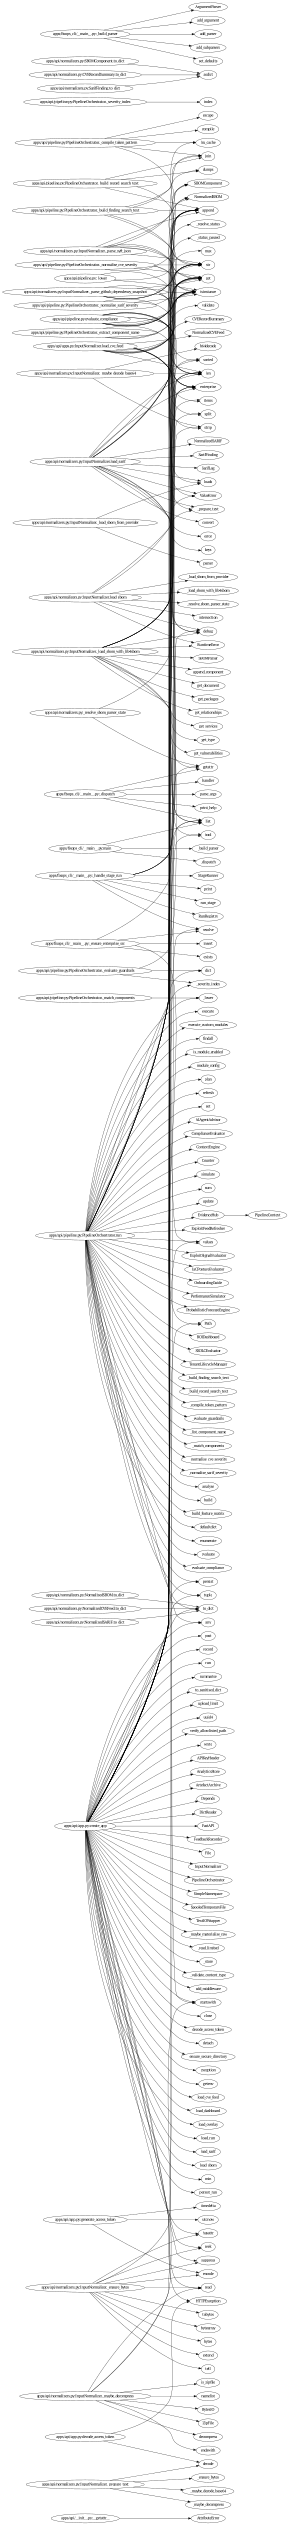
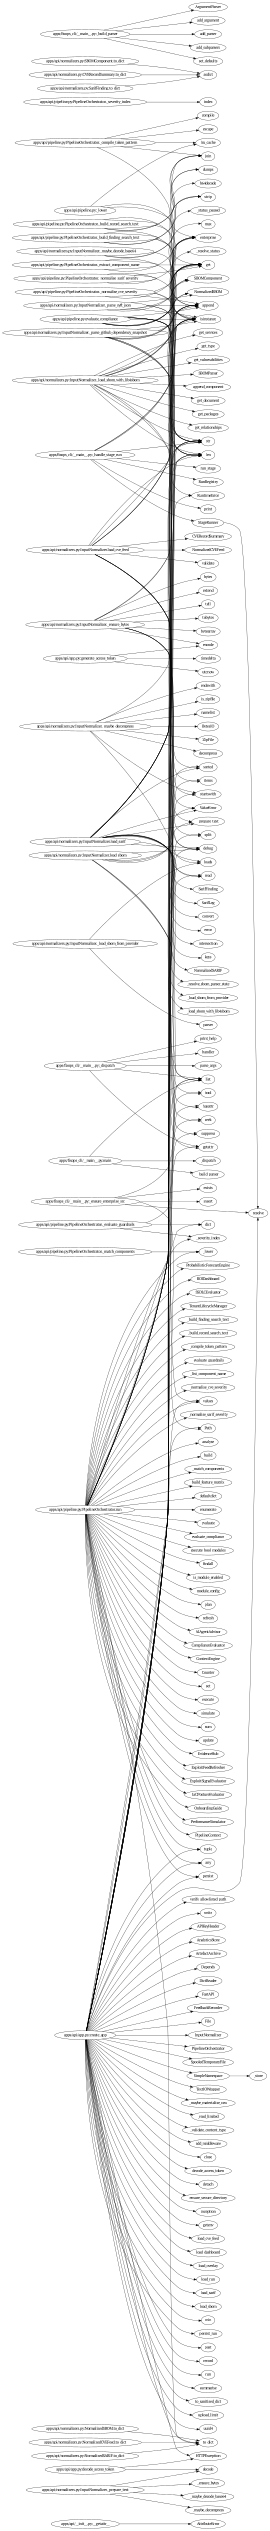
node "apps/api/apps.py:InputNormalizer.load_cve_feed": label "apps/api/apps.py:InputNormalizer.load_cve_feed" -> "apps/api/normalizers.py:InputNormalizer.load_cve_feed"
edge "apps/api/normalizers.py:InputNormalizer._ensure_bytes" -> "str": added
edge "apps/api/normalizers.py:InputNormalizer.load_sbom" -> "intersection": now "apps/api/normalizers.py:InputNormalizer.load_sarif" -> "intersection"
node "apps/api/normalizers.py:_resolve_sbom_parser_state": removed
edge "apps/fixops_cli/__main__.py:_handle_stage_run" -> "resolve": now "StageRunner" -> "resolve"
node "execute_custom_modules": label "execute_custom_modules" -> "execute_bool_modules"
edge "apps/api/app.py:create_app" -> "enterprise": removed
edge "EvidenceHub" -> "PipelineContext": now "apps/api/pipeline.py:PipelineOrchestrator.run" -> "PipelineContext"
edge "apps/api/app.py:create_app" -> "_store": now "SimpleNamespace" -> "_store"
